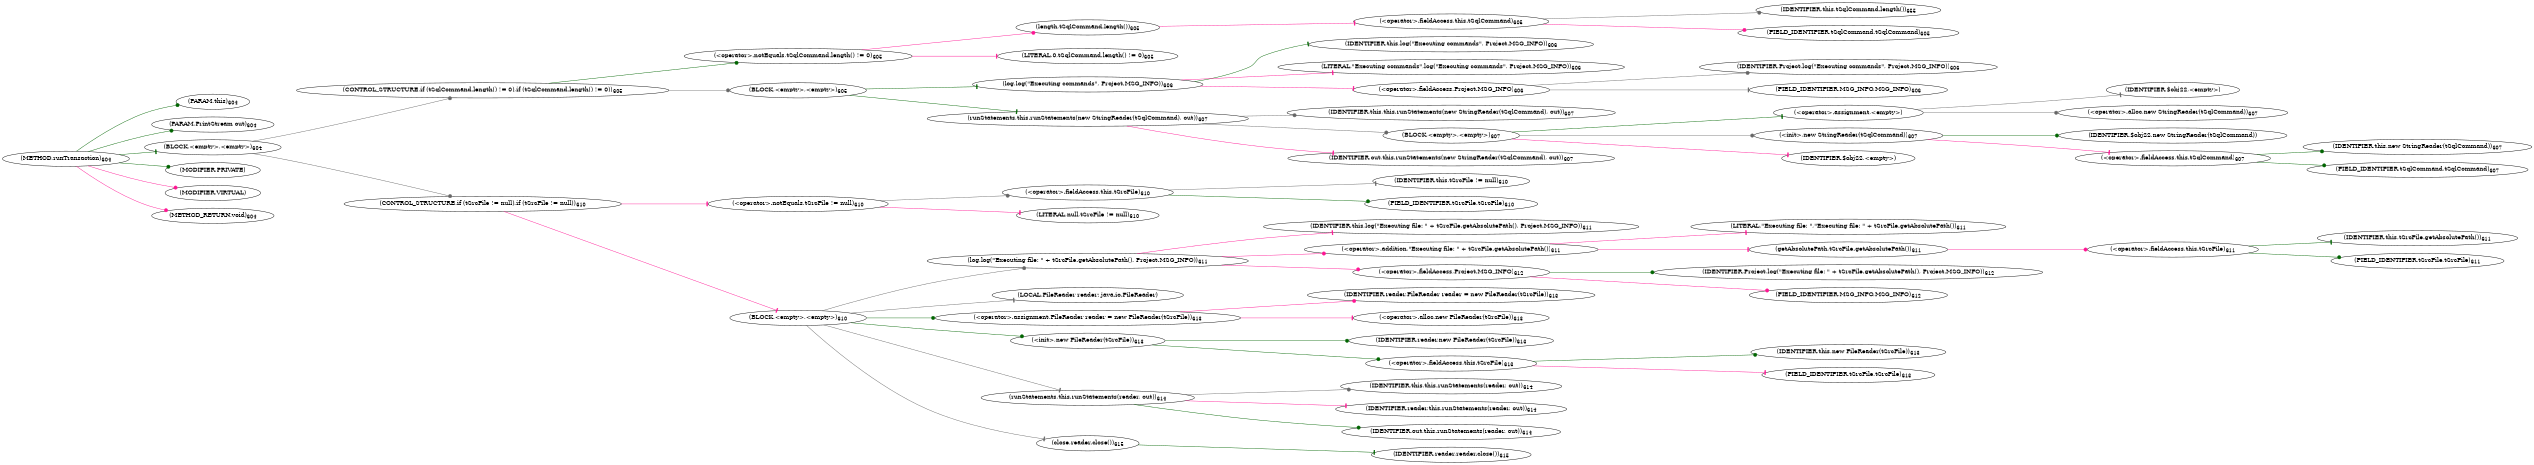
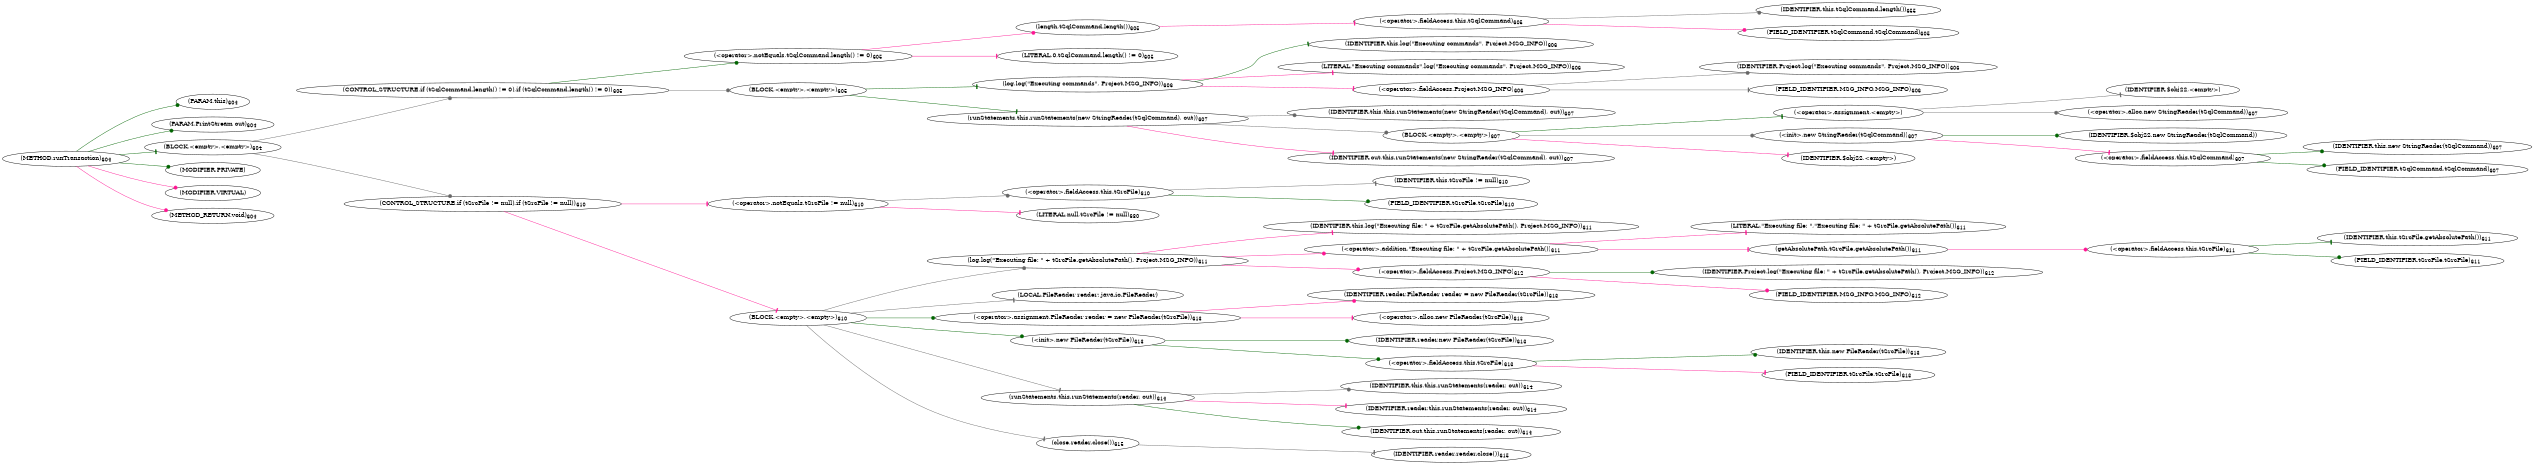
node "(LITERAL,null,tSrcFile != null)": text "610" -> "680"
edge "(close,reader.close())" -> "(IDENTIFIER,reader,reader.close())": color darkgreen -> gray40
